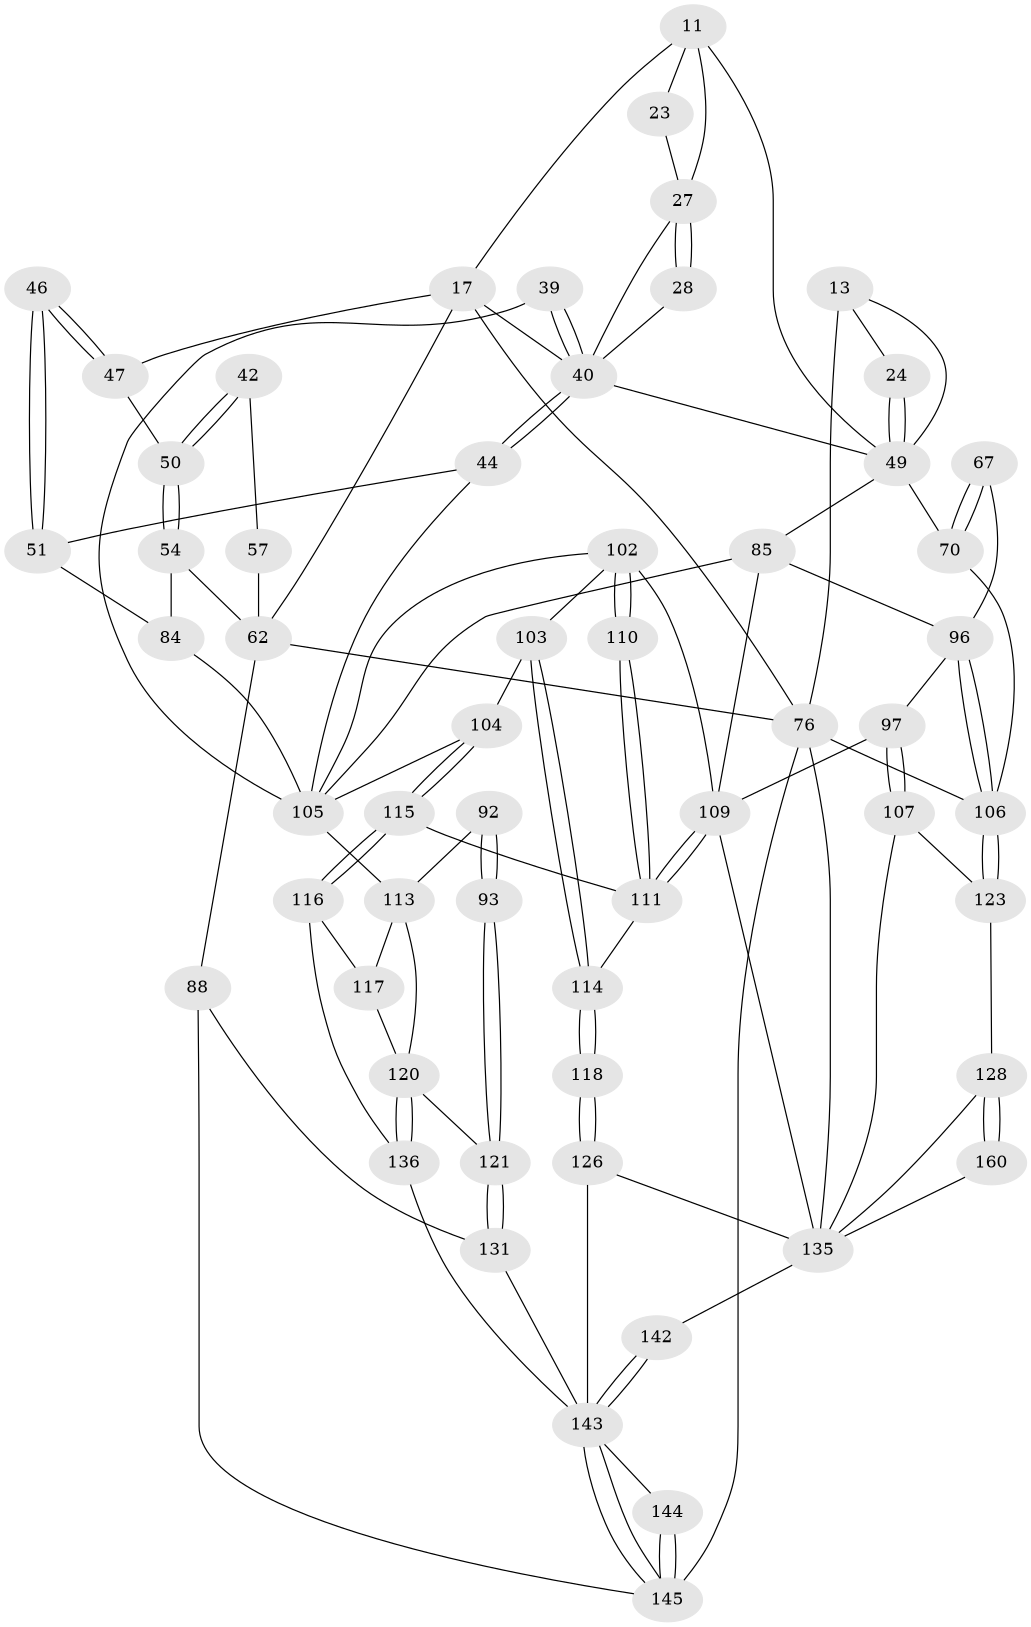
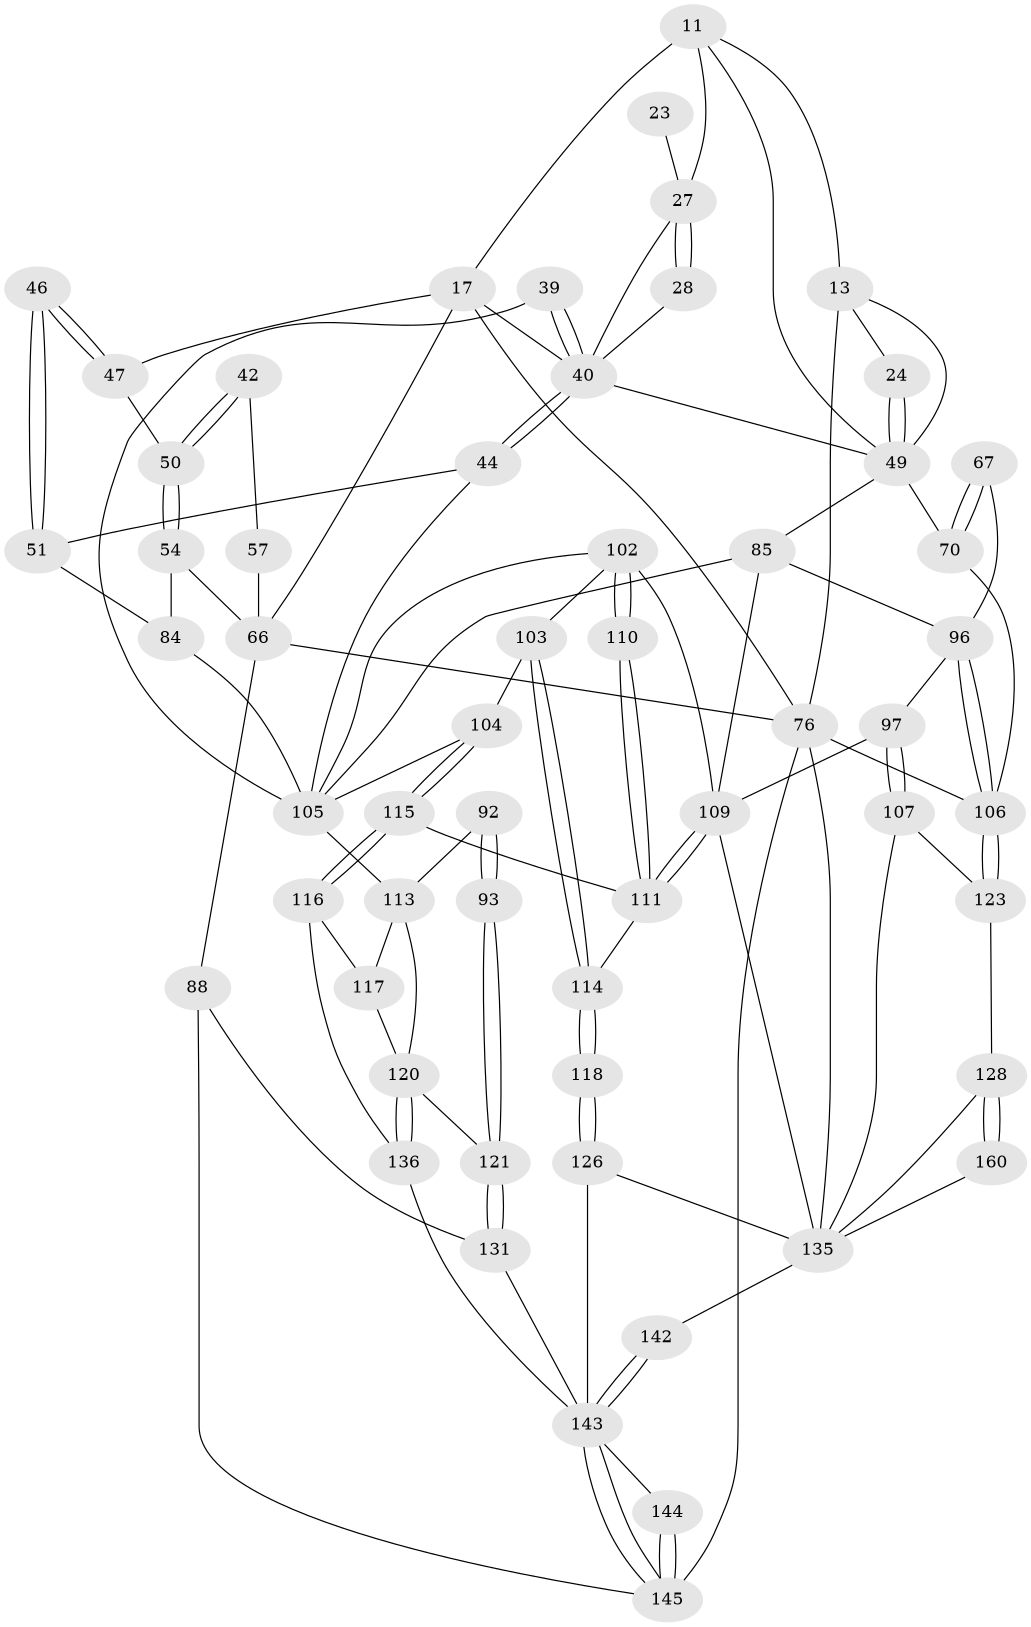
edge "11" -- "23": now "11" -- "13"
node "62": label "62" -> "66"
